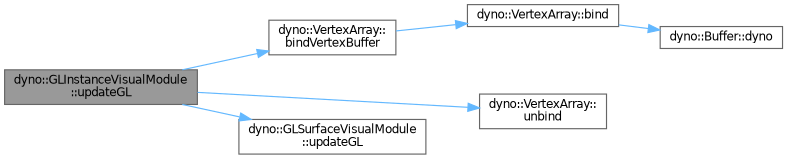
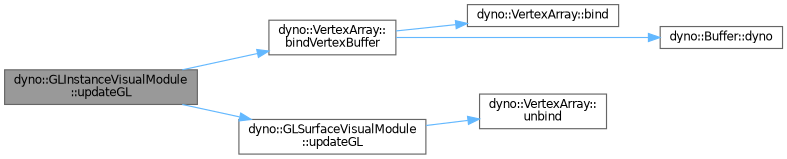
edge "dyno::VertexArray::bind" -> "dyno::Buffer::dyno": now "dyno::VertexArray:: bindVertexBuffer" -> "dyno::Buffer::dyno"
edge "dyno::GLInstanceVisualModule ::updateGL" -> "dyno::VertexArray:: unbind": now "dyno::GLSurfaceVisualModule ::updateGL" -> "dyno::VertexArray:: unbind"
